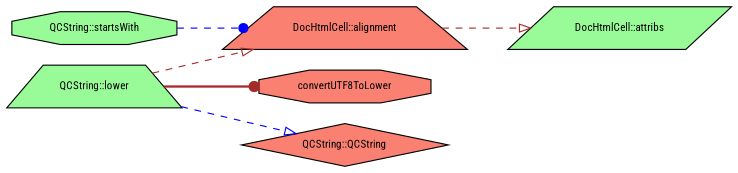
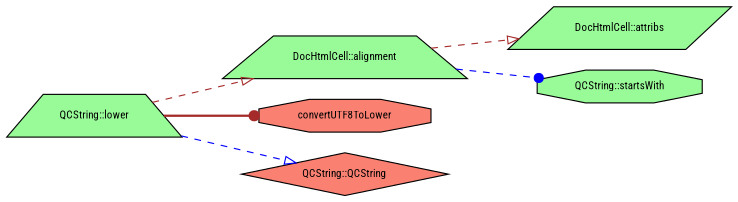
edge "QCString::startsWith" -> "DocHtmlCell::alignment": reversed
node "DocHtmlCell::alignment": fillcolor salmon -> palegreen
